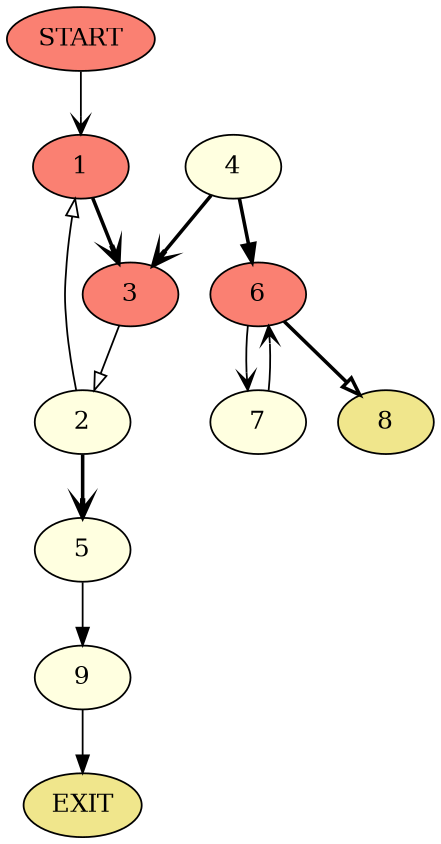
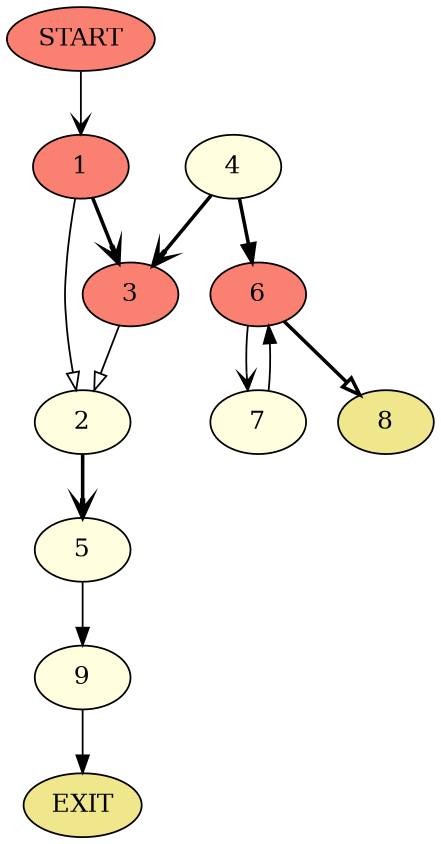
edge "2" -> "1": reversed
edge "7" -> "6": arrowhead vee -> normal
